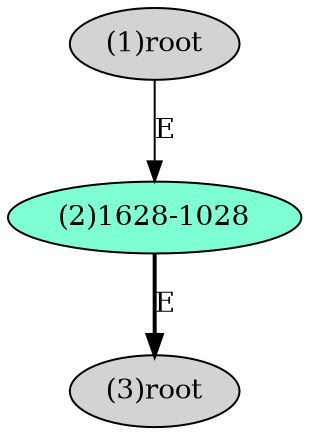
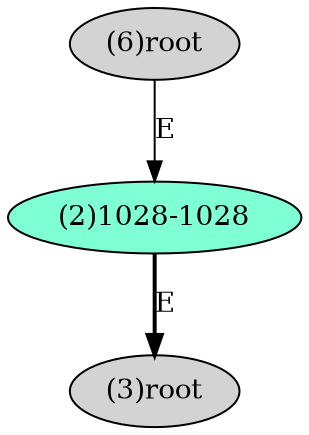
node "(1)root": label "(1)root" -> "(6)root"
node "(2)1628-1028": label "(2)1628-1028" -> "(2)1028-1028"
